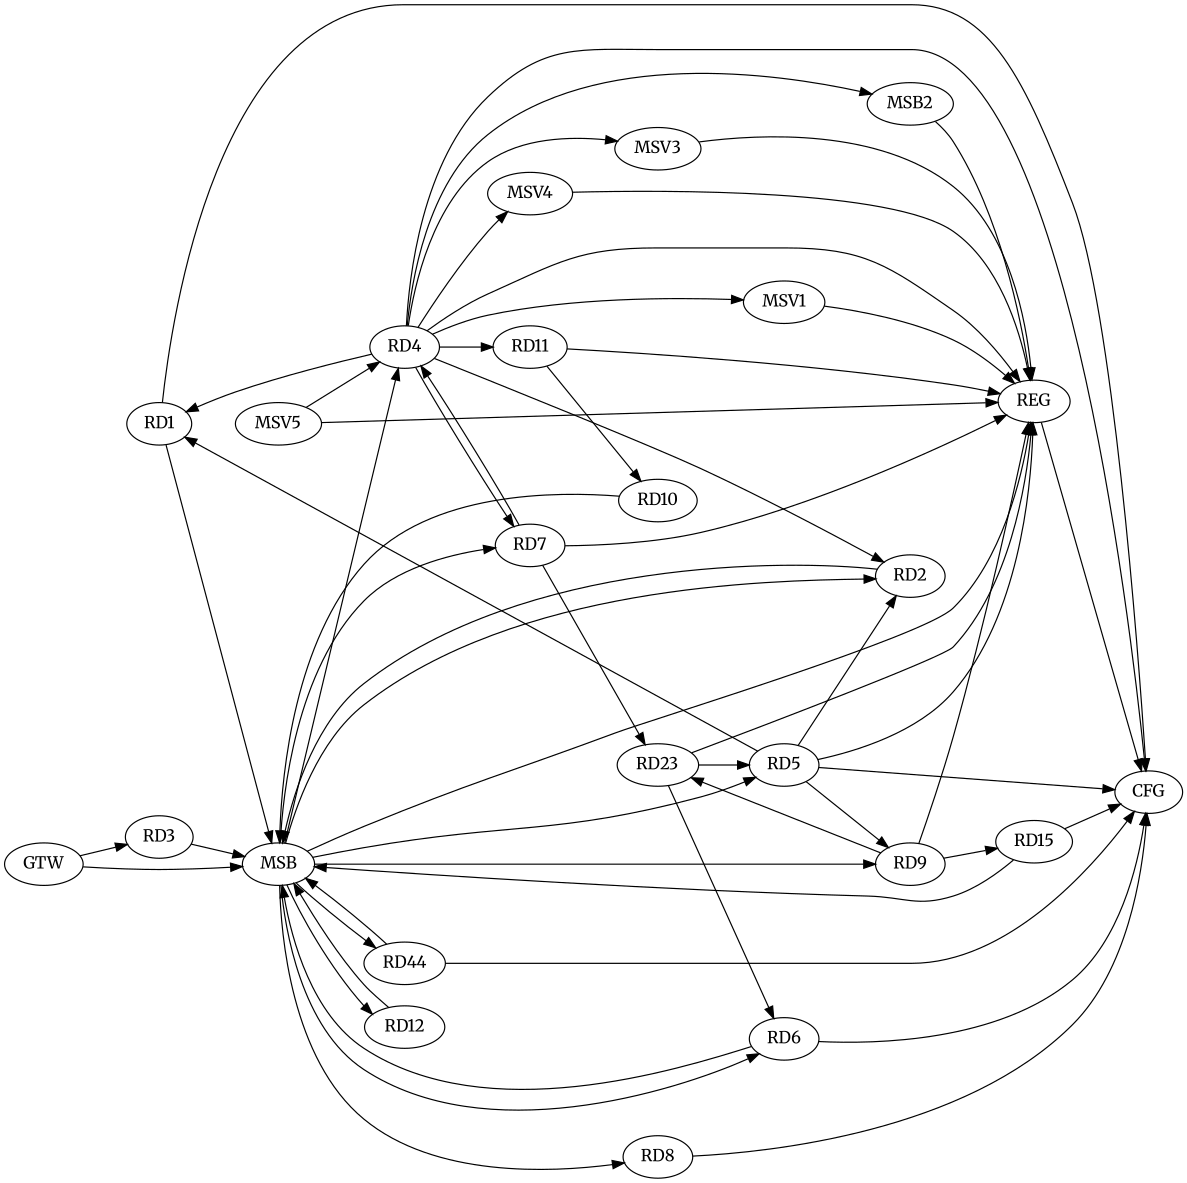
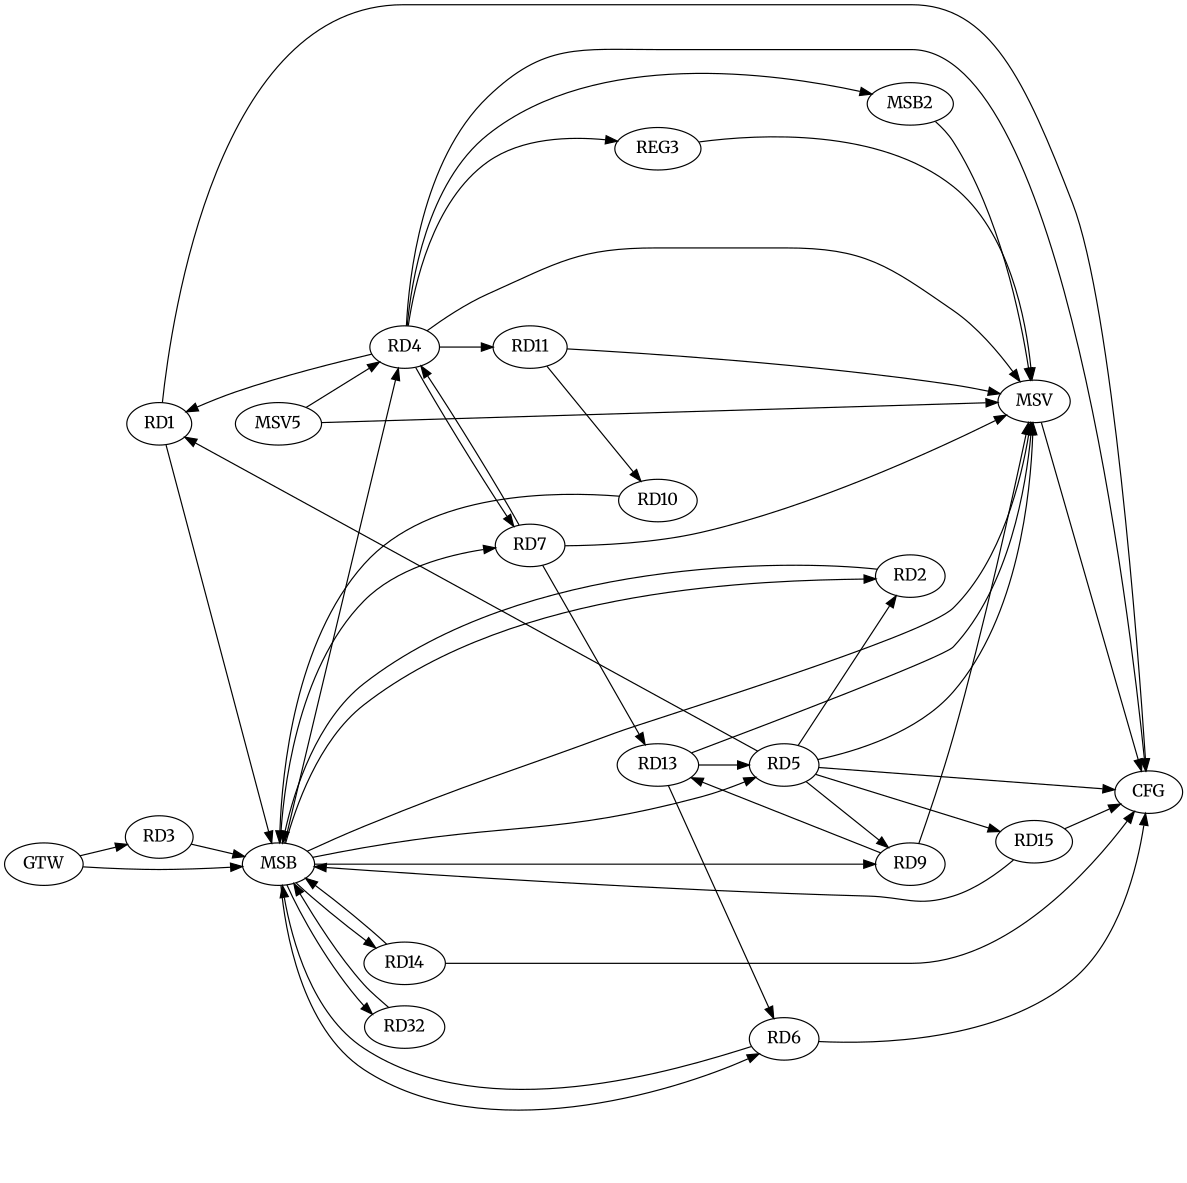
node "MSV3": label "MSV3" -> "REG3"
node "MSV4": removed
node "MSV1": removed
node "REG": label "REG" -> "MSV"
edge "RD4" -> "RD2": removed
node "RD23": label "RD23" -> "RD13"
edge "RD9" -> "RD15": now "RD5" -> "RD15"
node "RD44": label "RD44" -> "RD14"
node "RD12": label "RD12" -> "RD32"
node "RD8": removed
